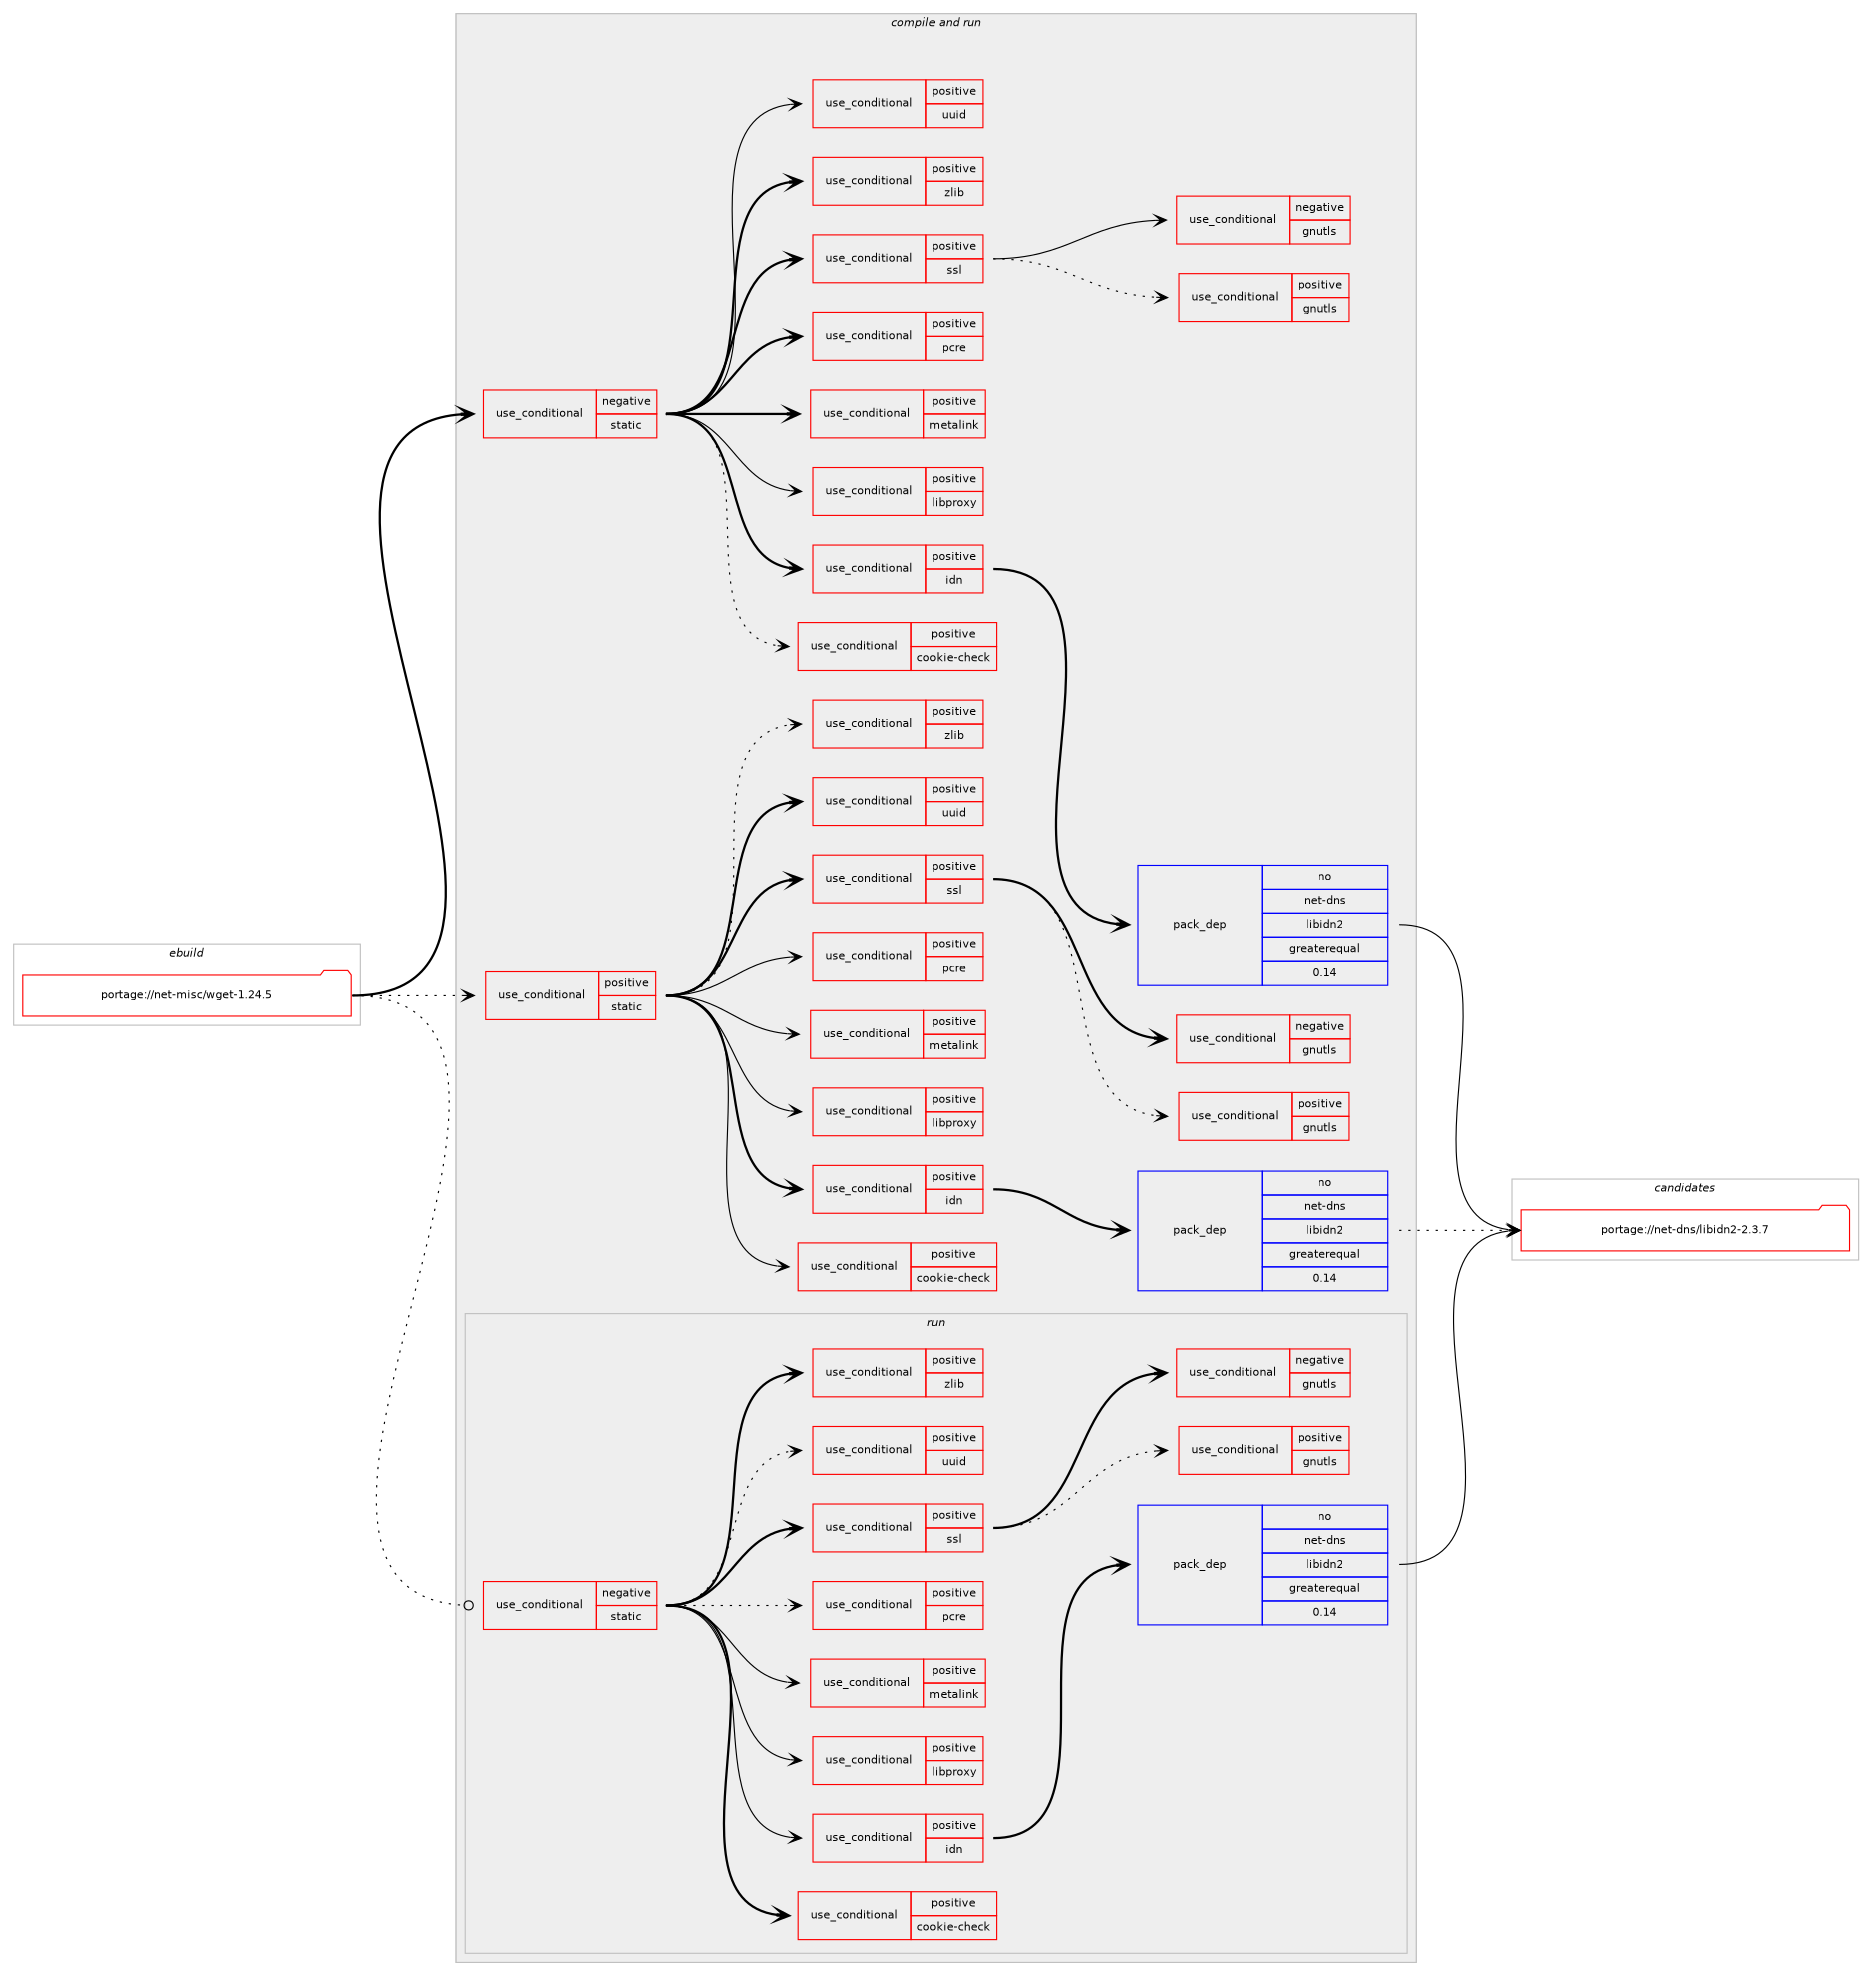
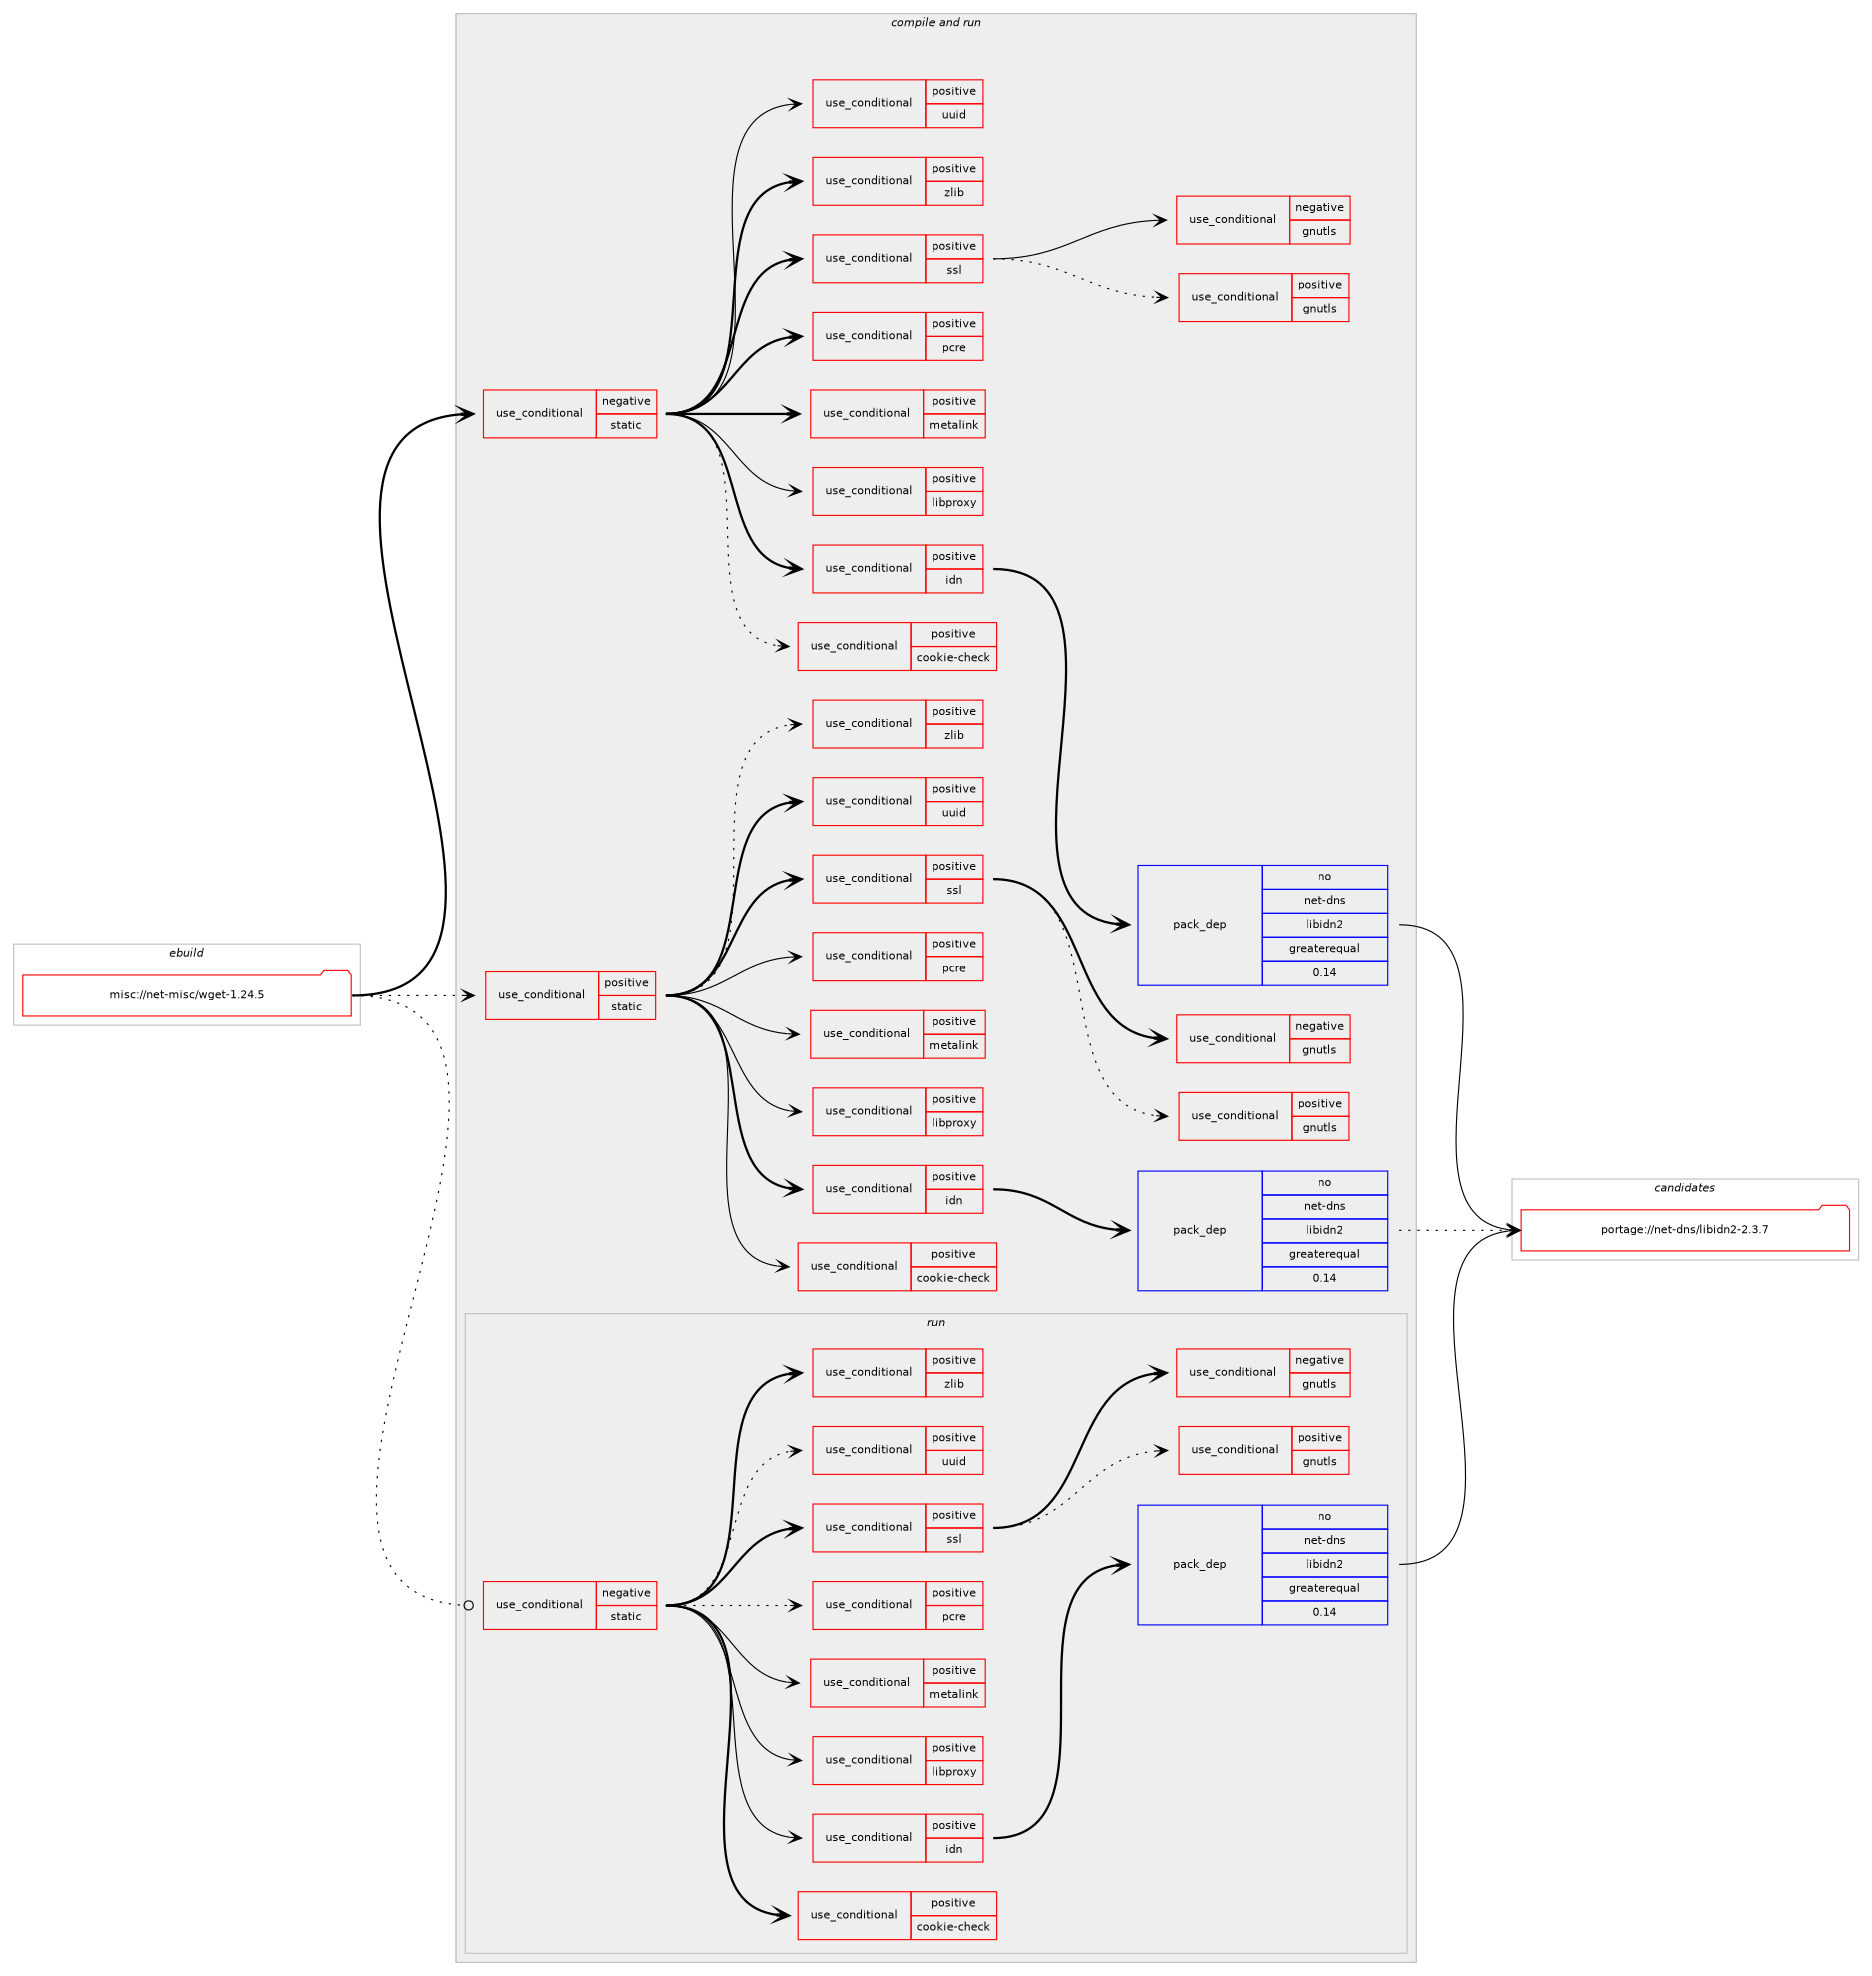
node "portage://net-misc/wget-1.24.5": label "portage://net-misc/wget-1.24.5" -> "misc://net-misc/wget-1.24.5"
